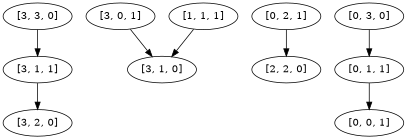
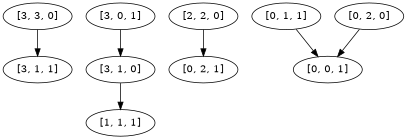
node "[0, 3, 0]": removed
node "[0, 2, 0]": added
edge "[0, 2, 1]" -> "[2, 2, 0]": reversed
edge "[1, 1, 1]" -> "[3, 1, 0]": reversed
node "[3, 2, 0]": removed
